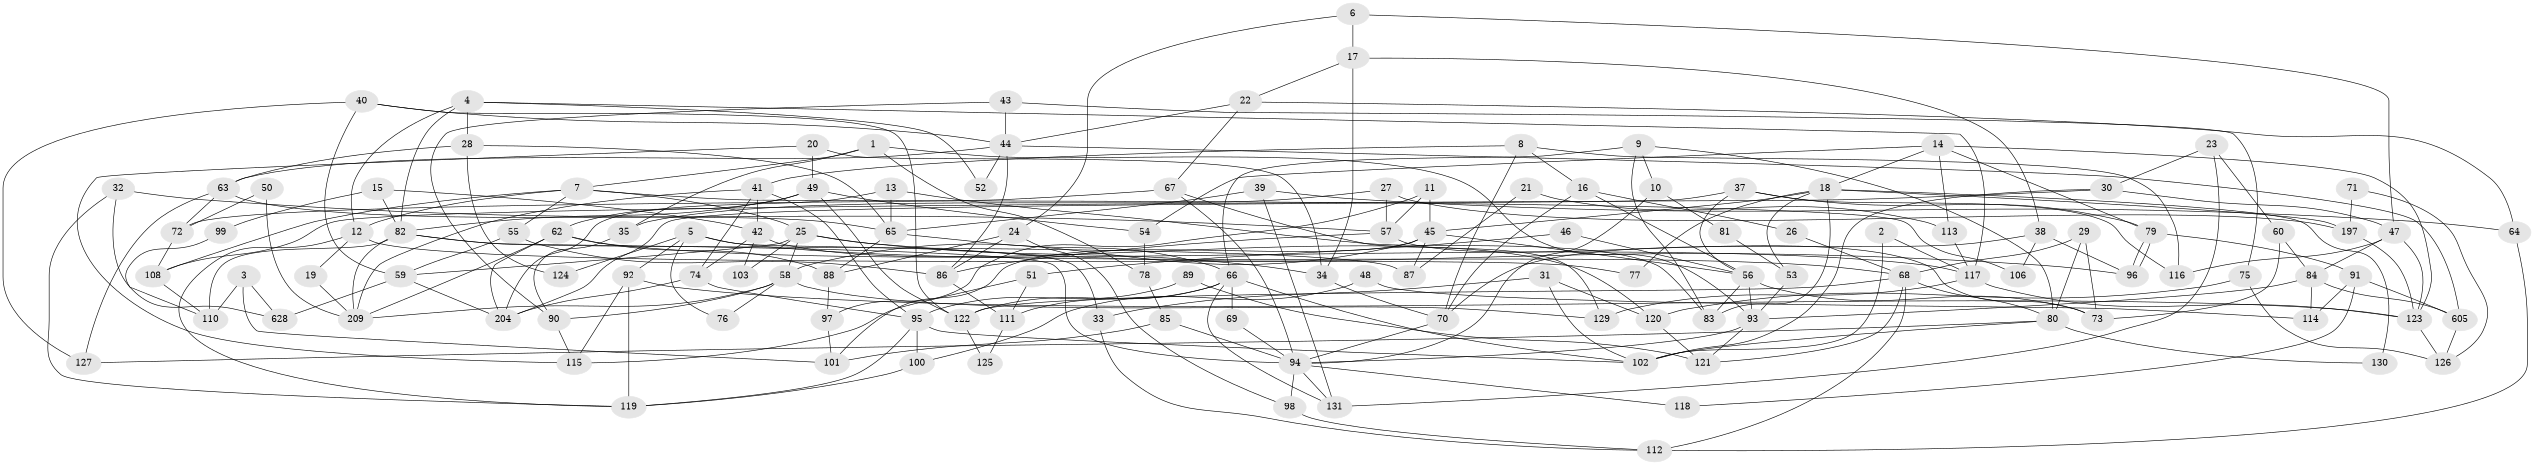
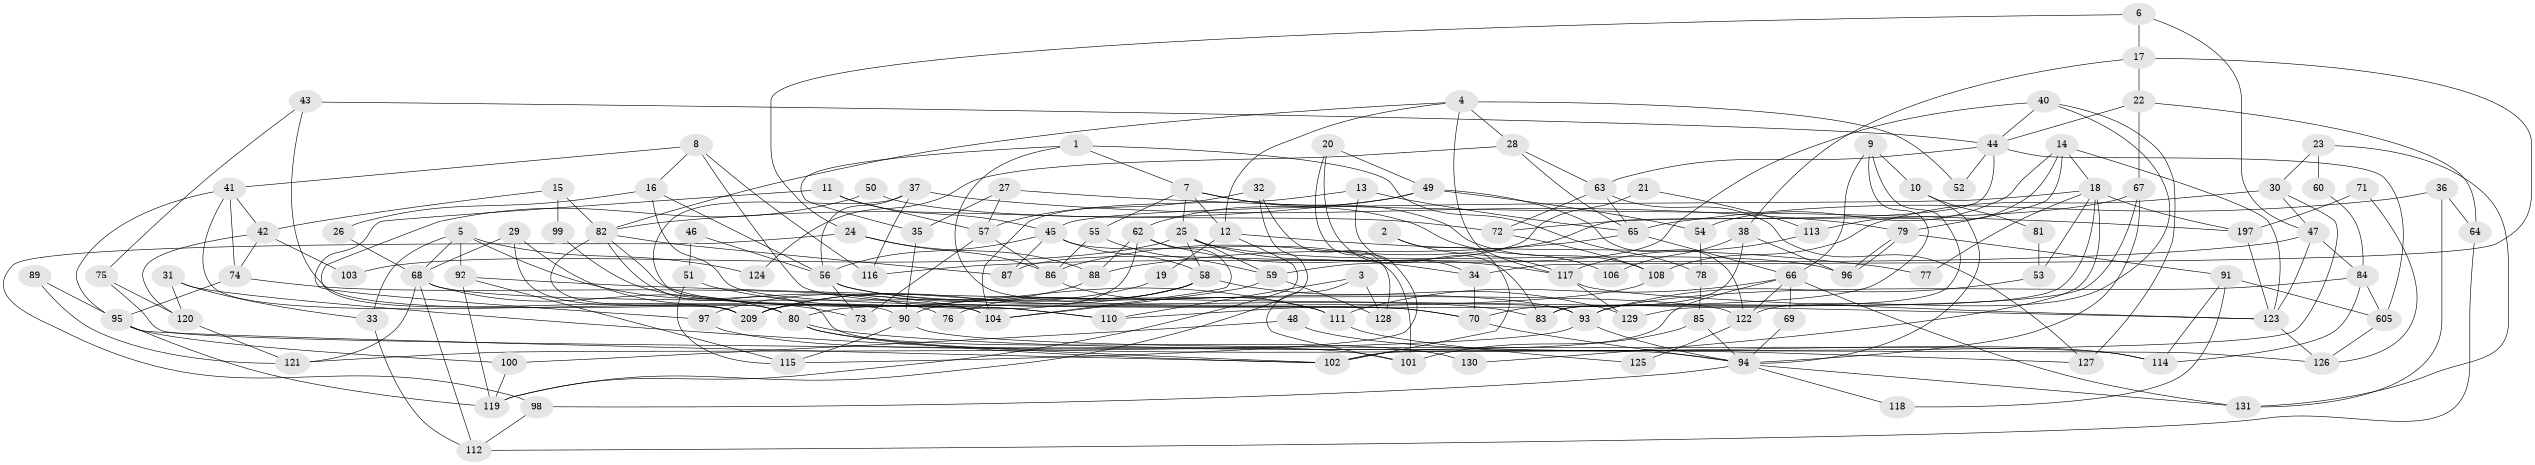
node "39": label "39" -> "36"
edge "60" -- "73": removed
node "628": label "628" -> "128"
node "204": label "204" -> "104"
edge "90" -- "114": added
